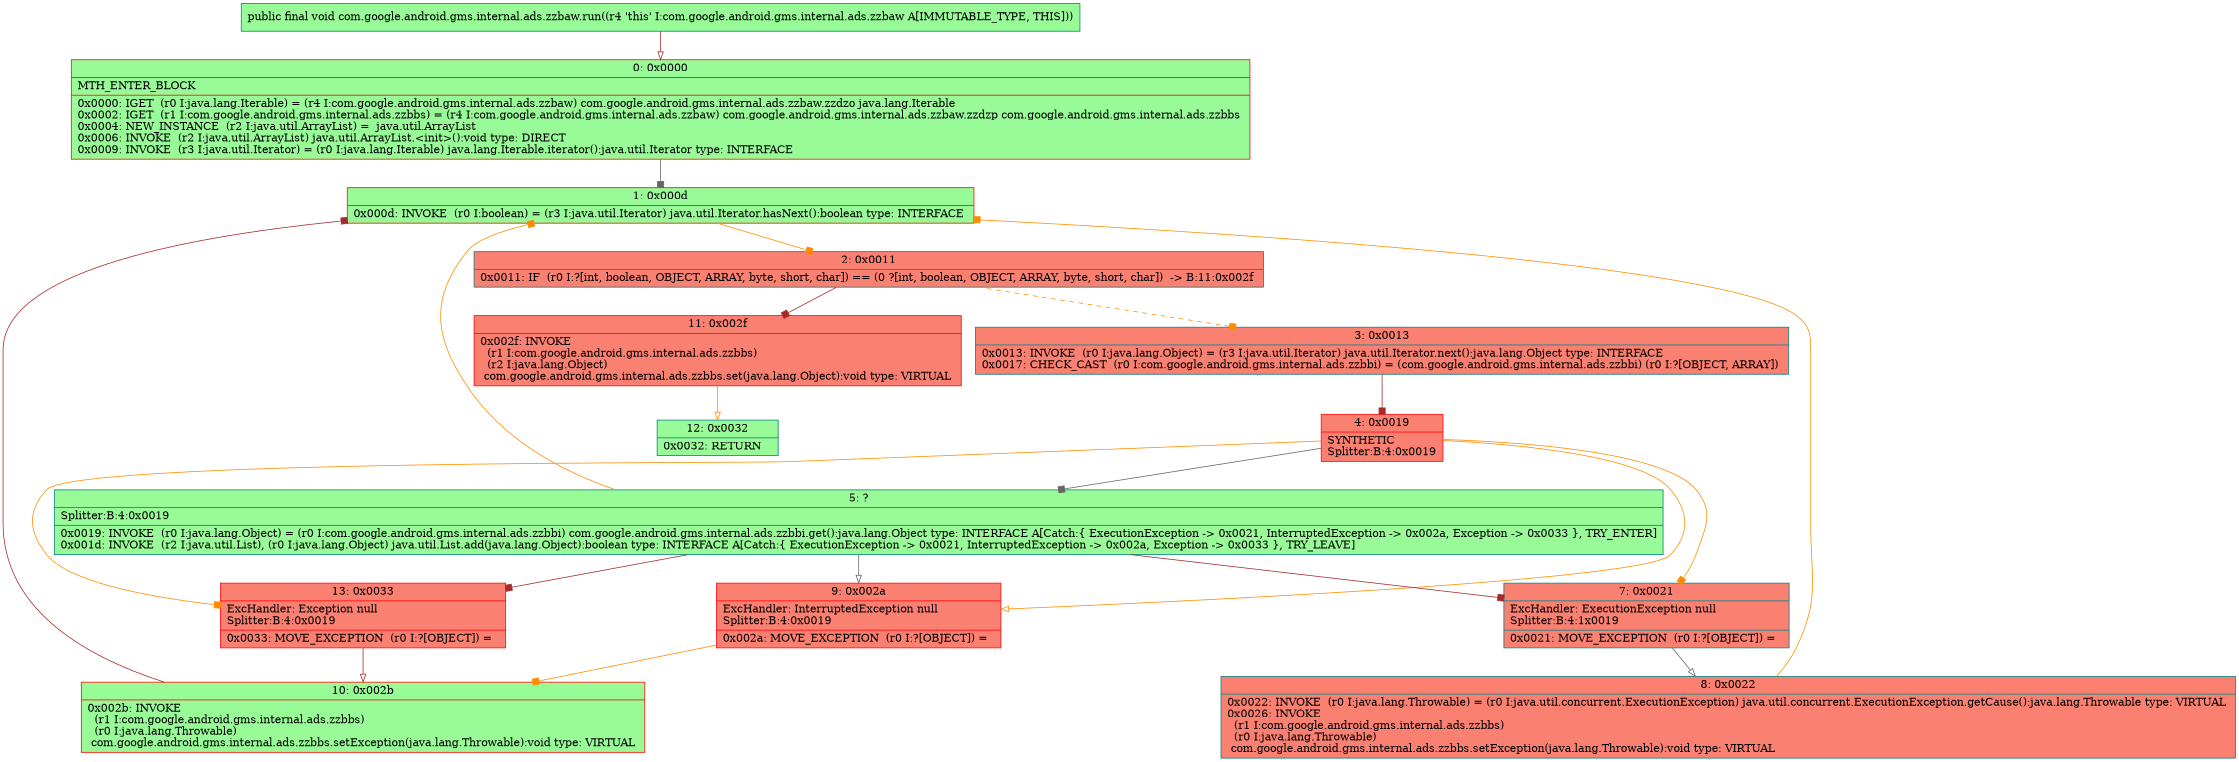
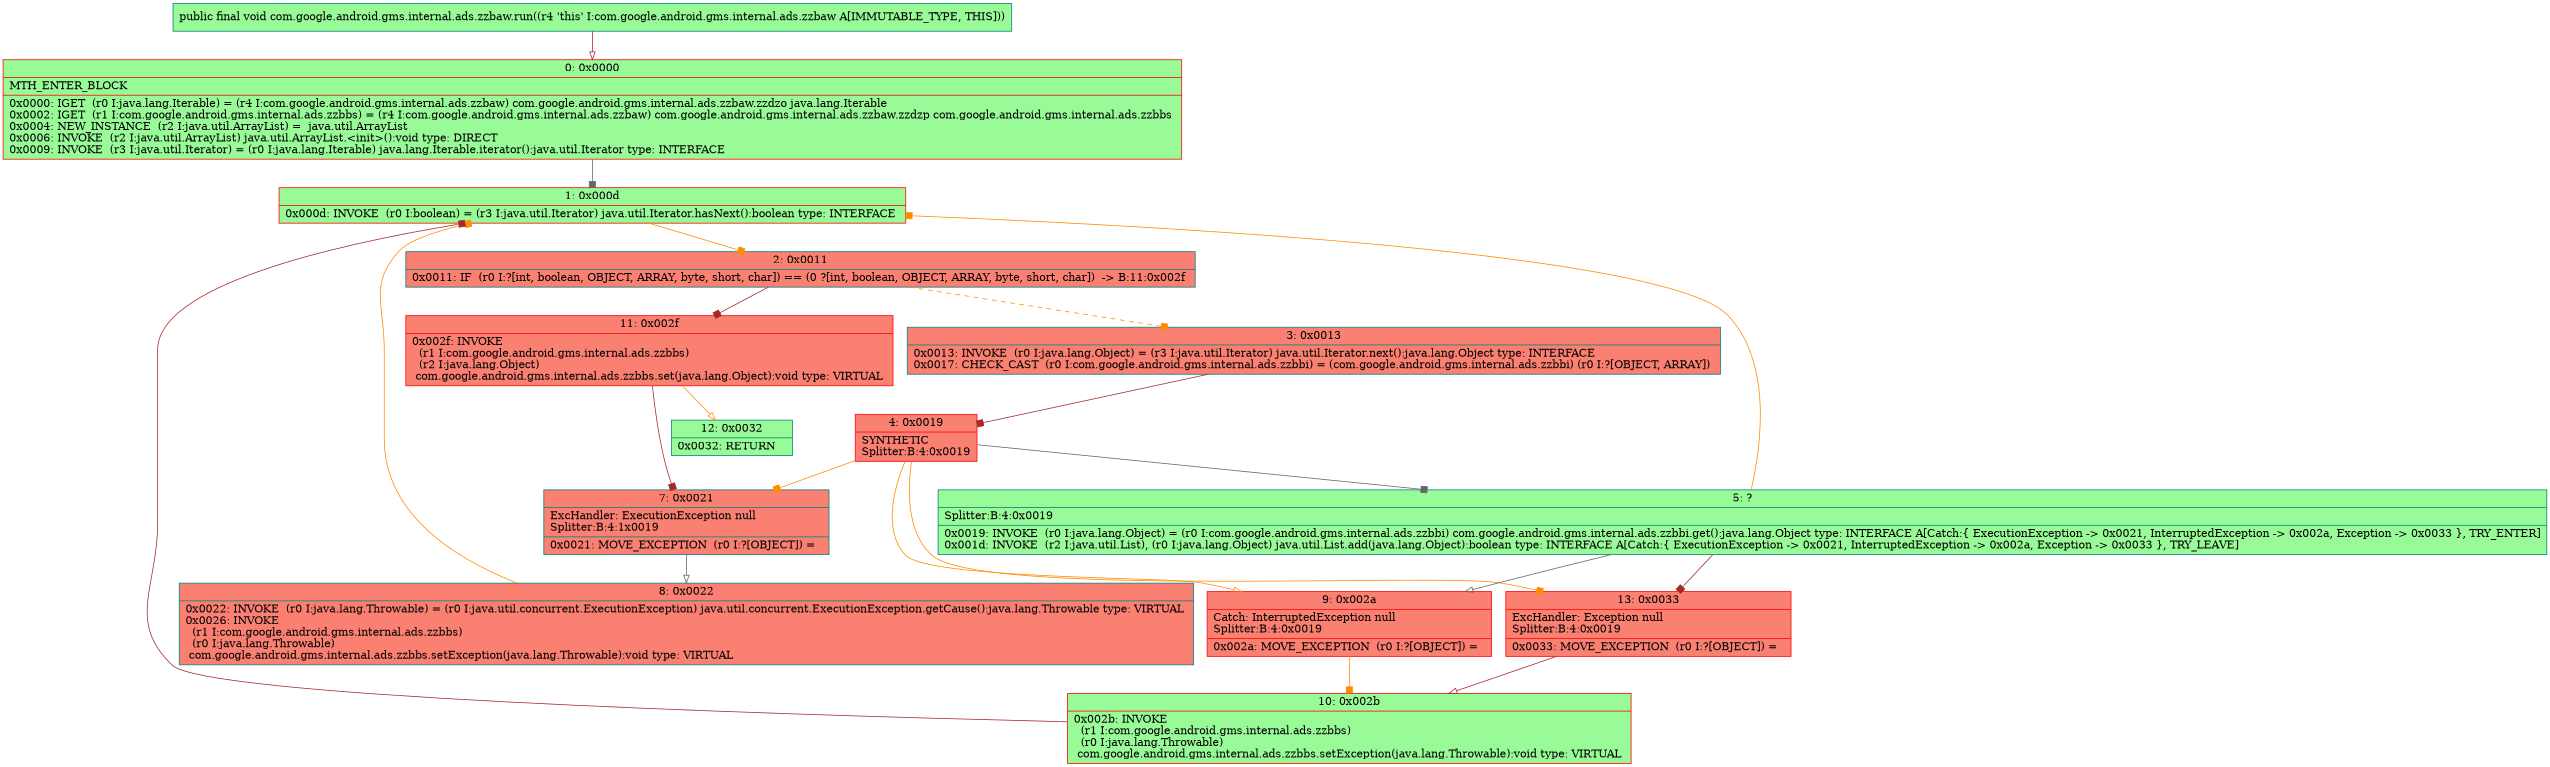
edge "5: ?" -> "7: 0x0021": now "11: 0x002f" -> "7: 0x0021"
node "9: 0x002a": text "ExcHandler: InterruptedException null" -> "Catch: InterruptedException null"
